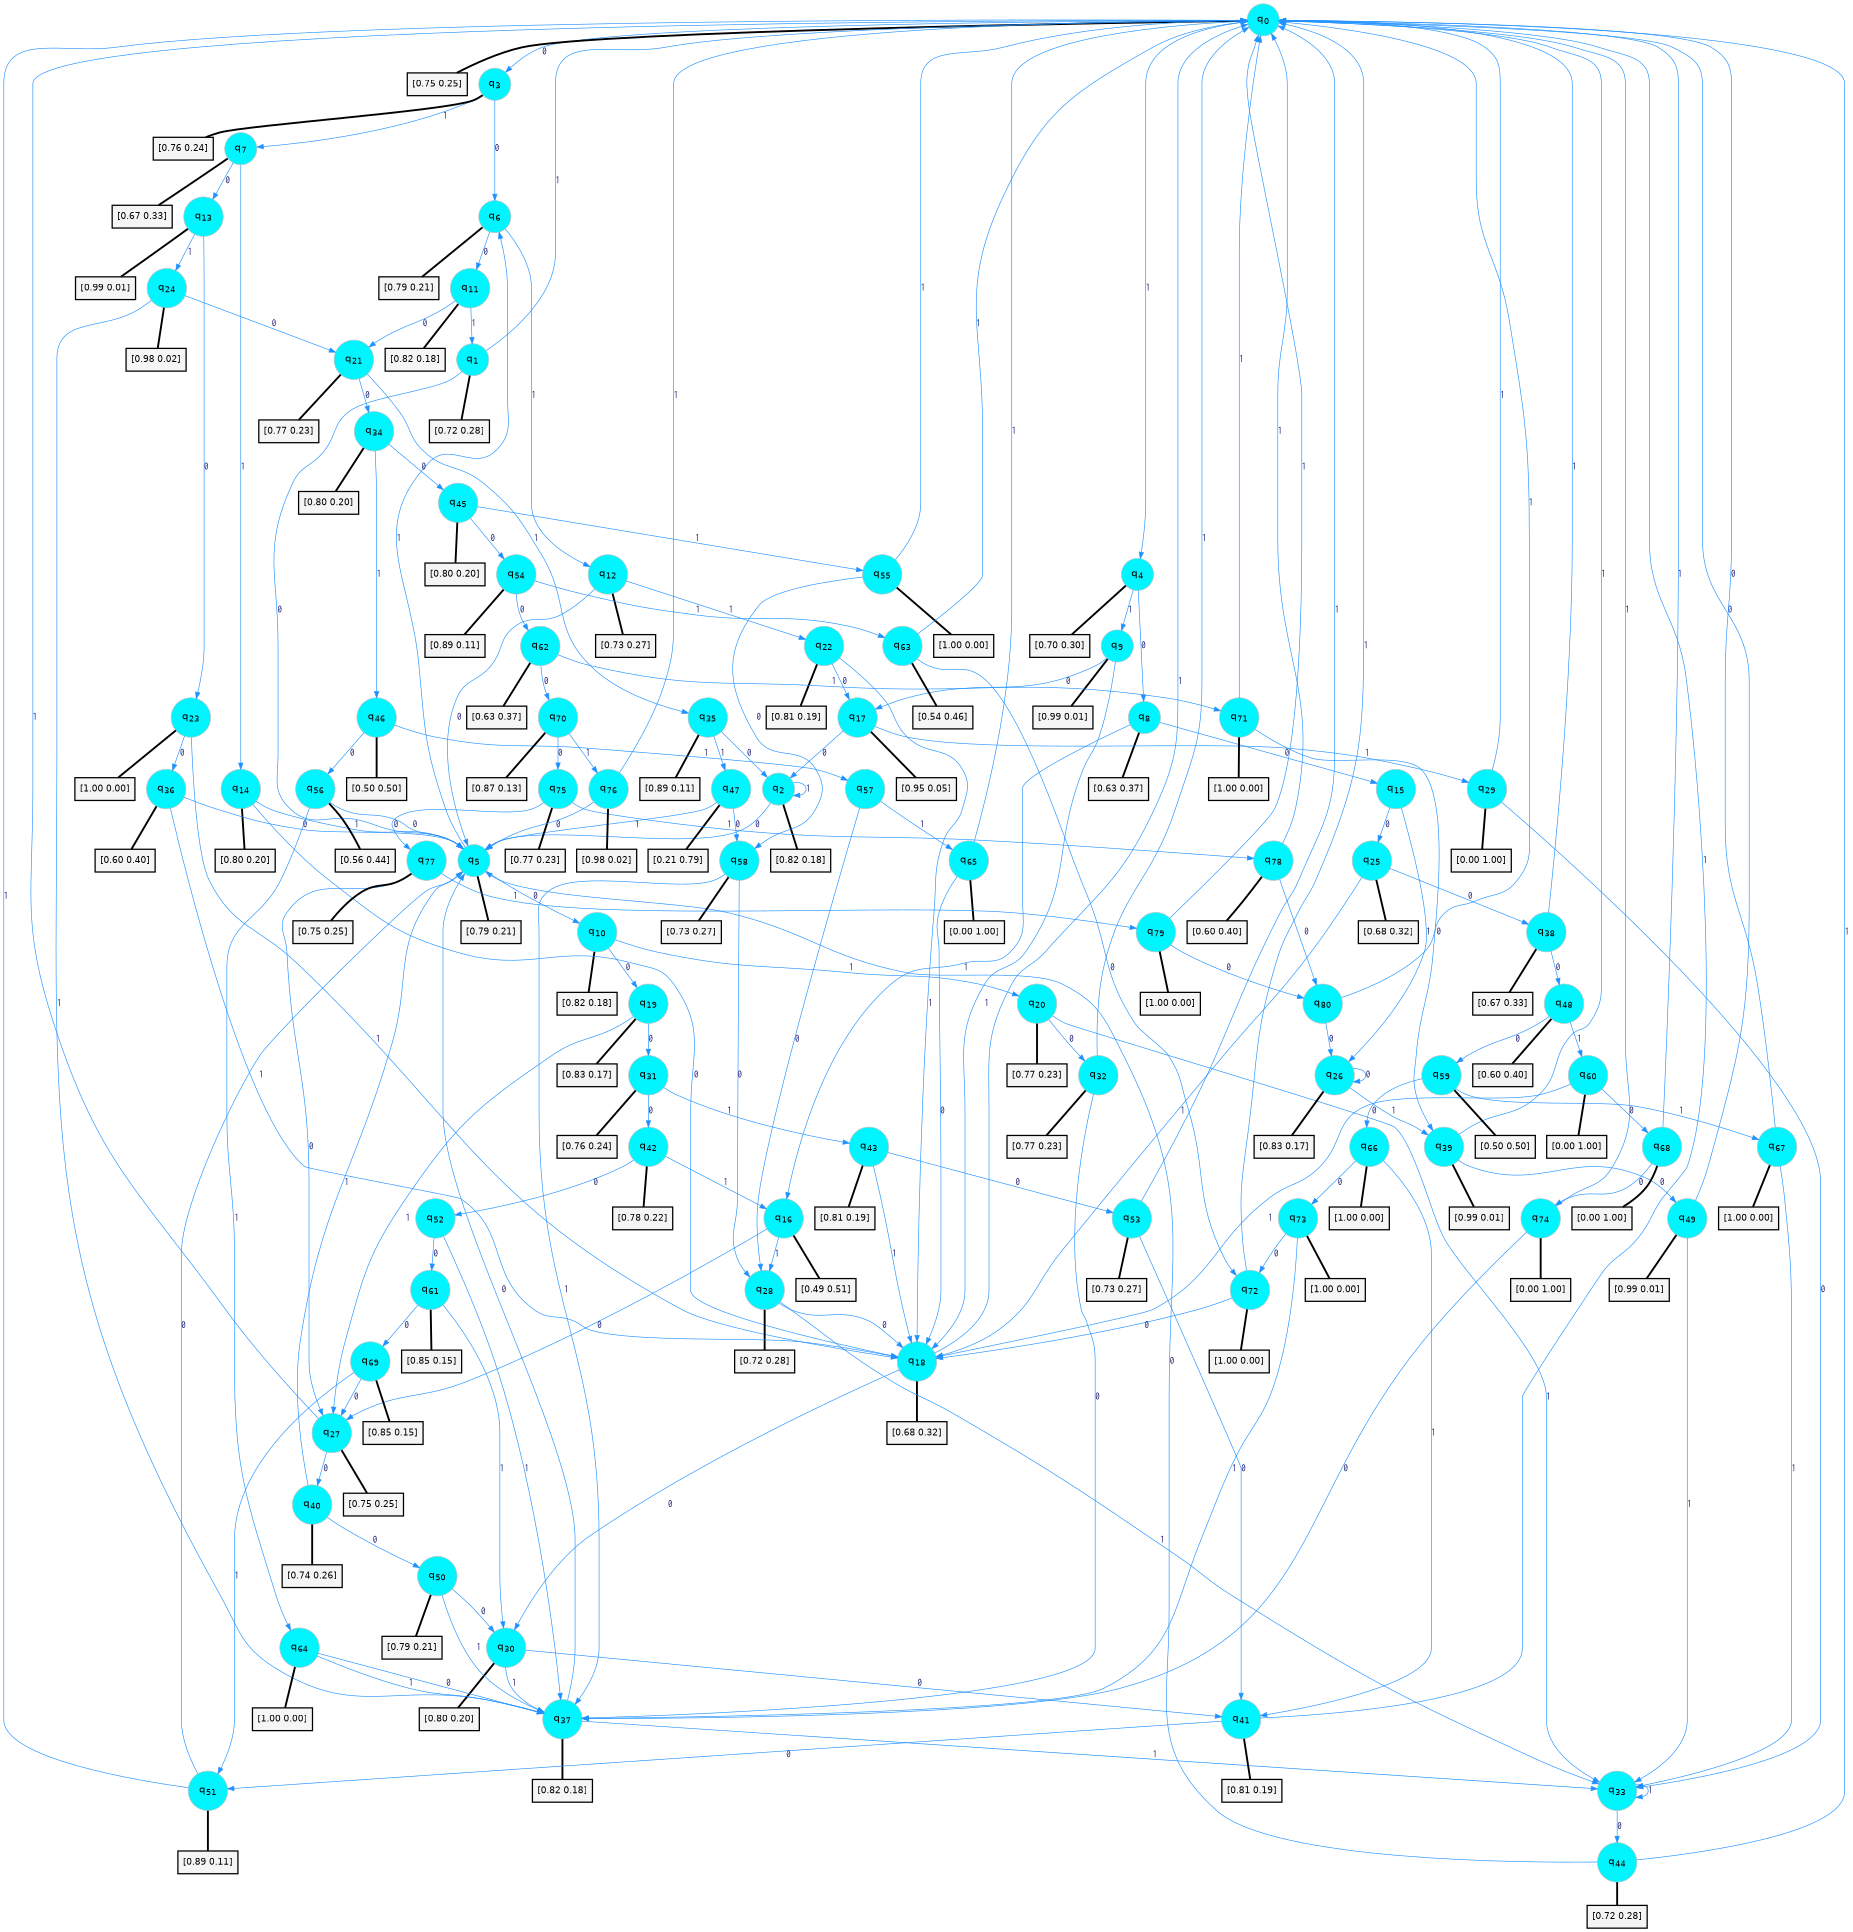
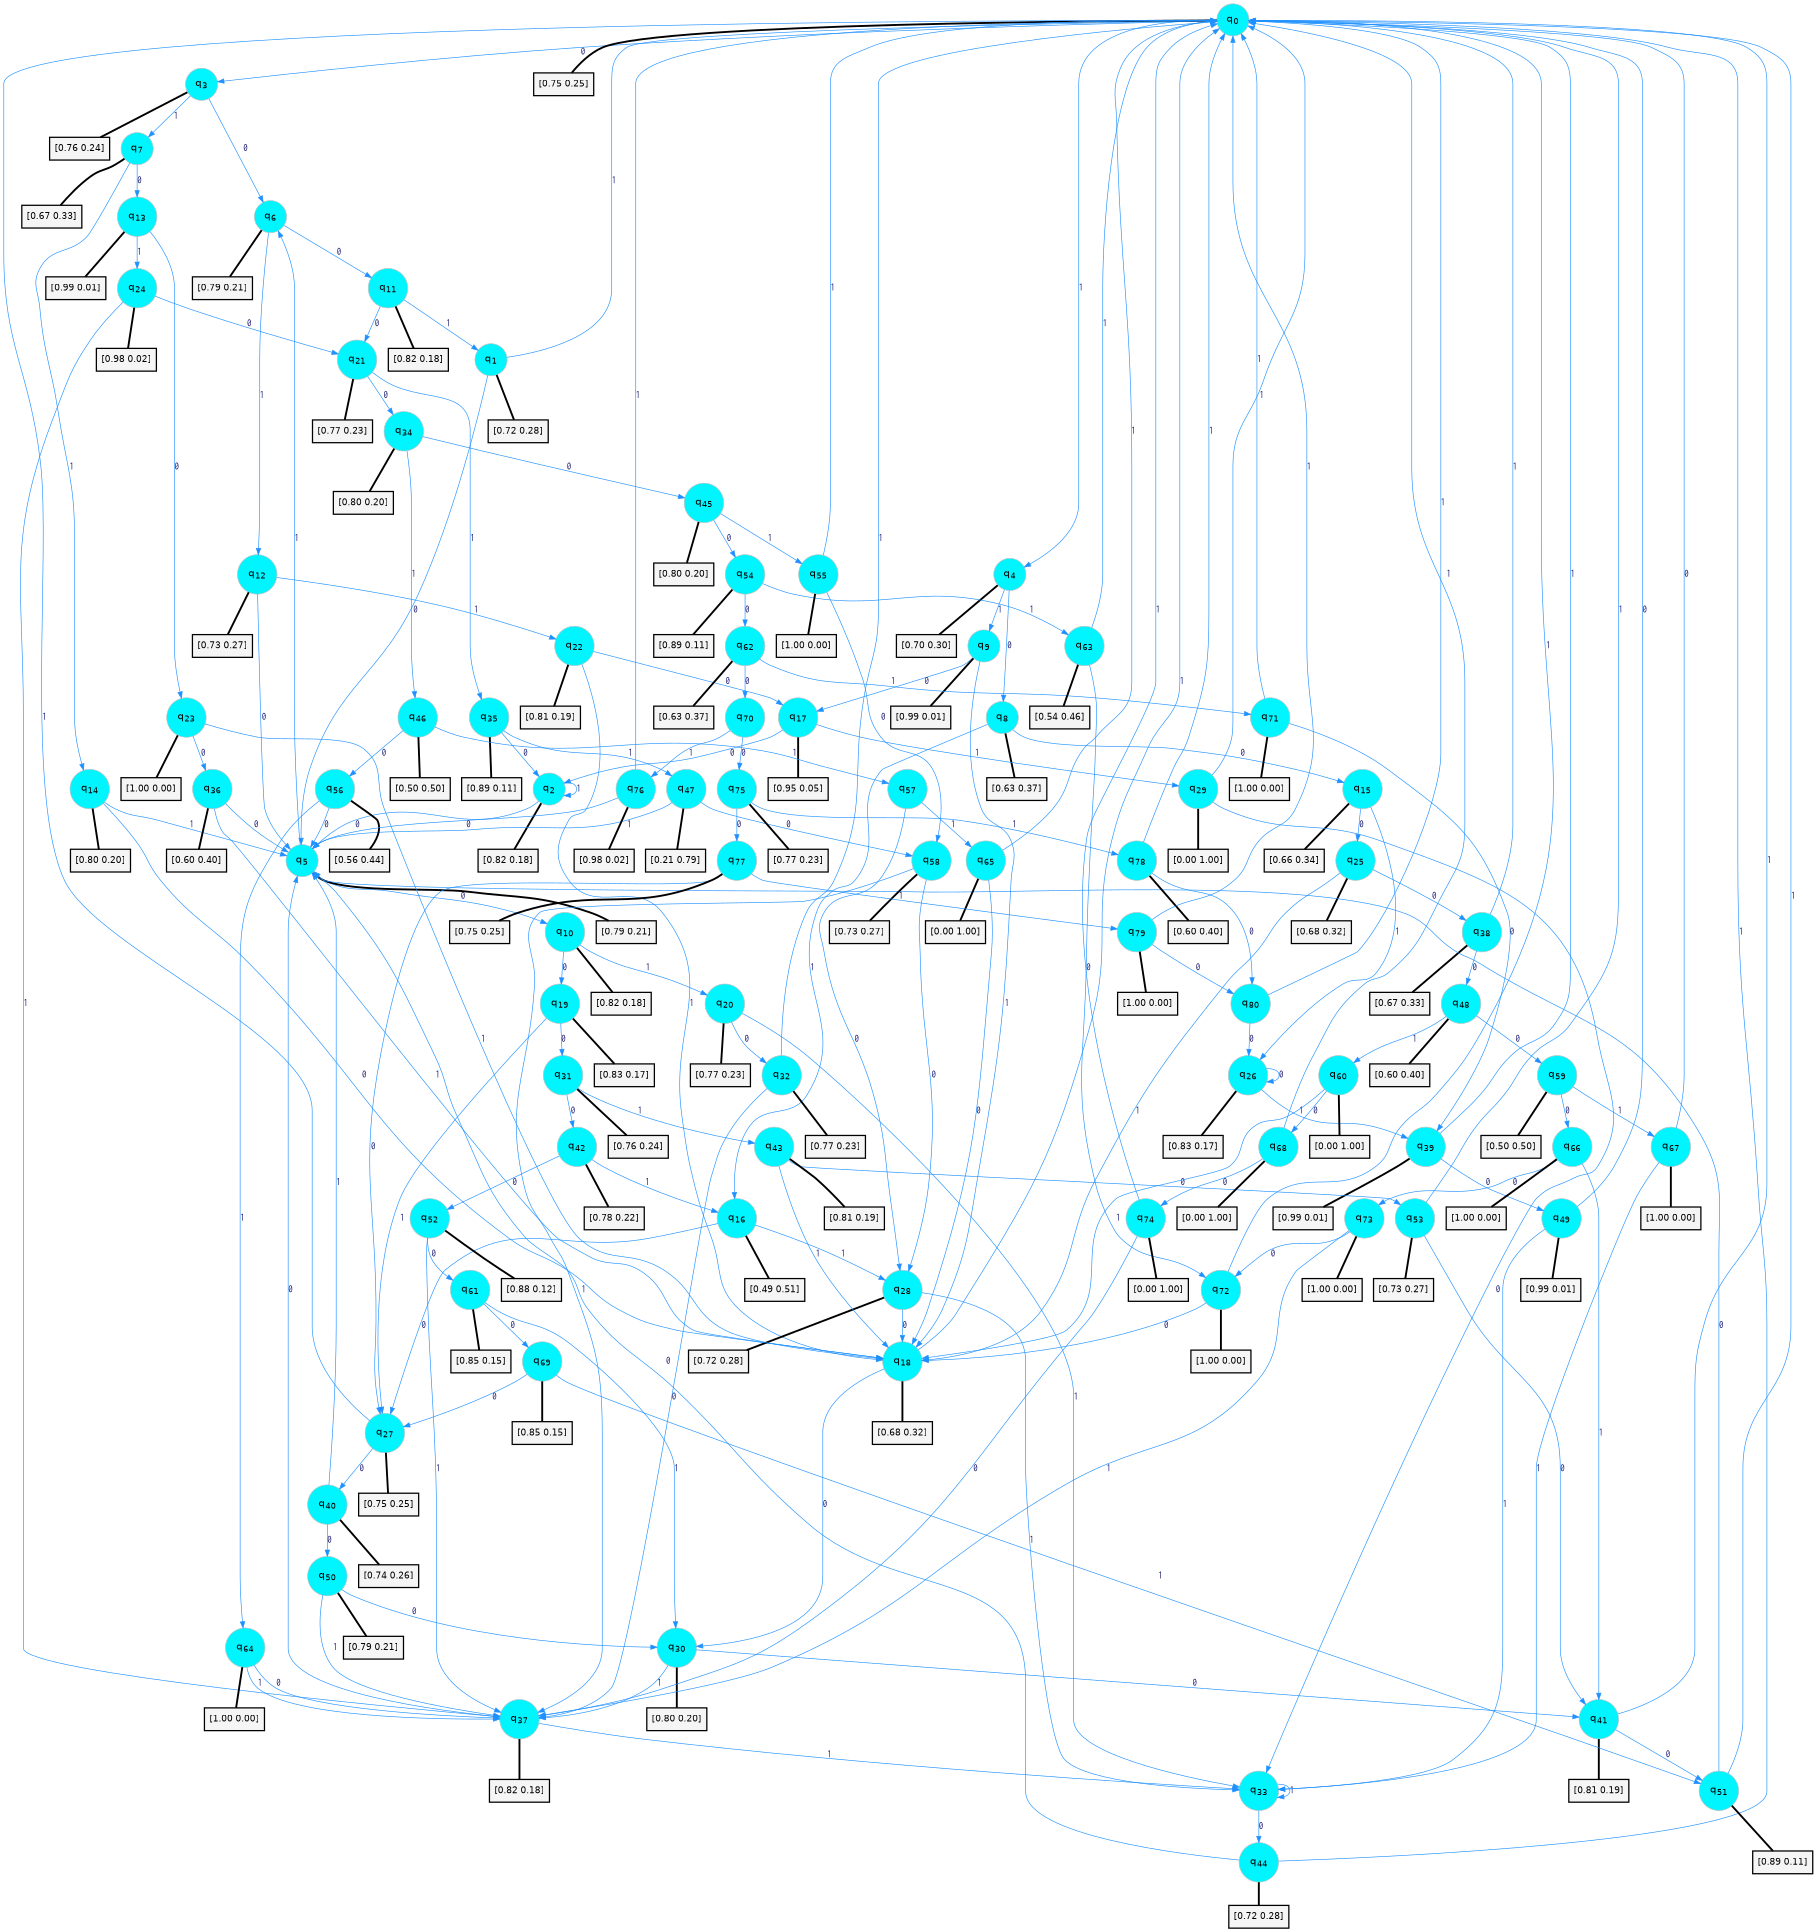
node "[0.87 0.13]": removed
node "[0.66 0.34]": added
node "[0.88 0.12]": added
